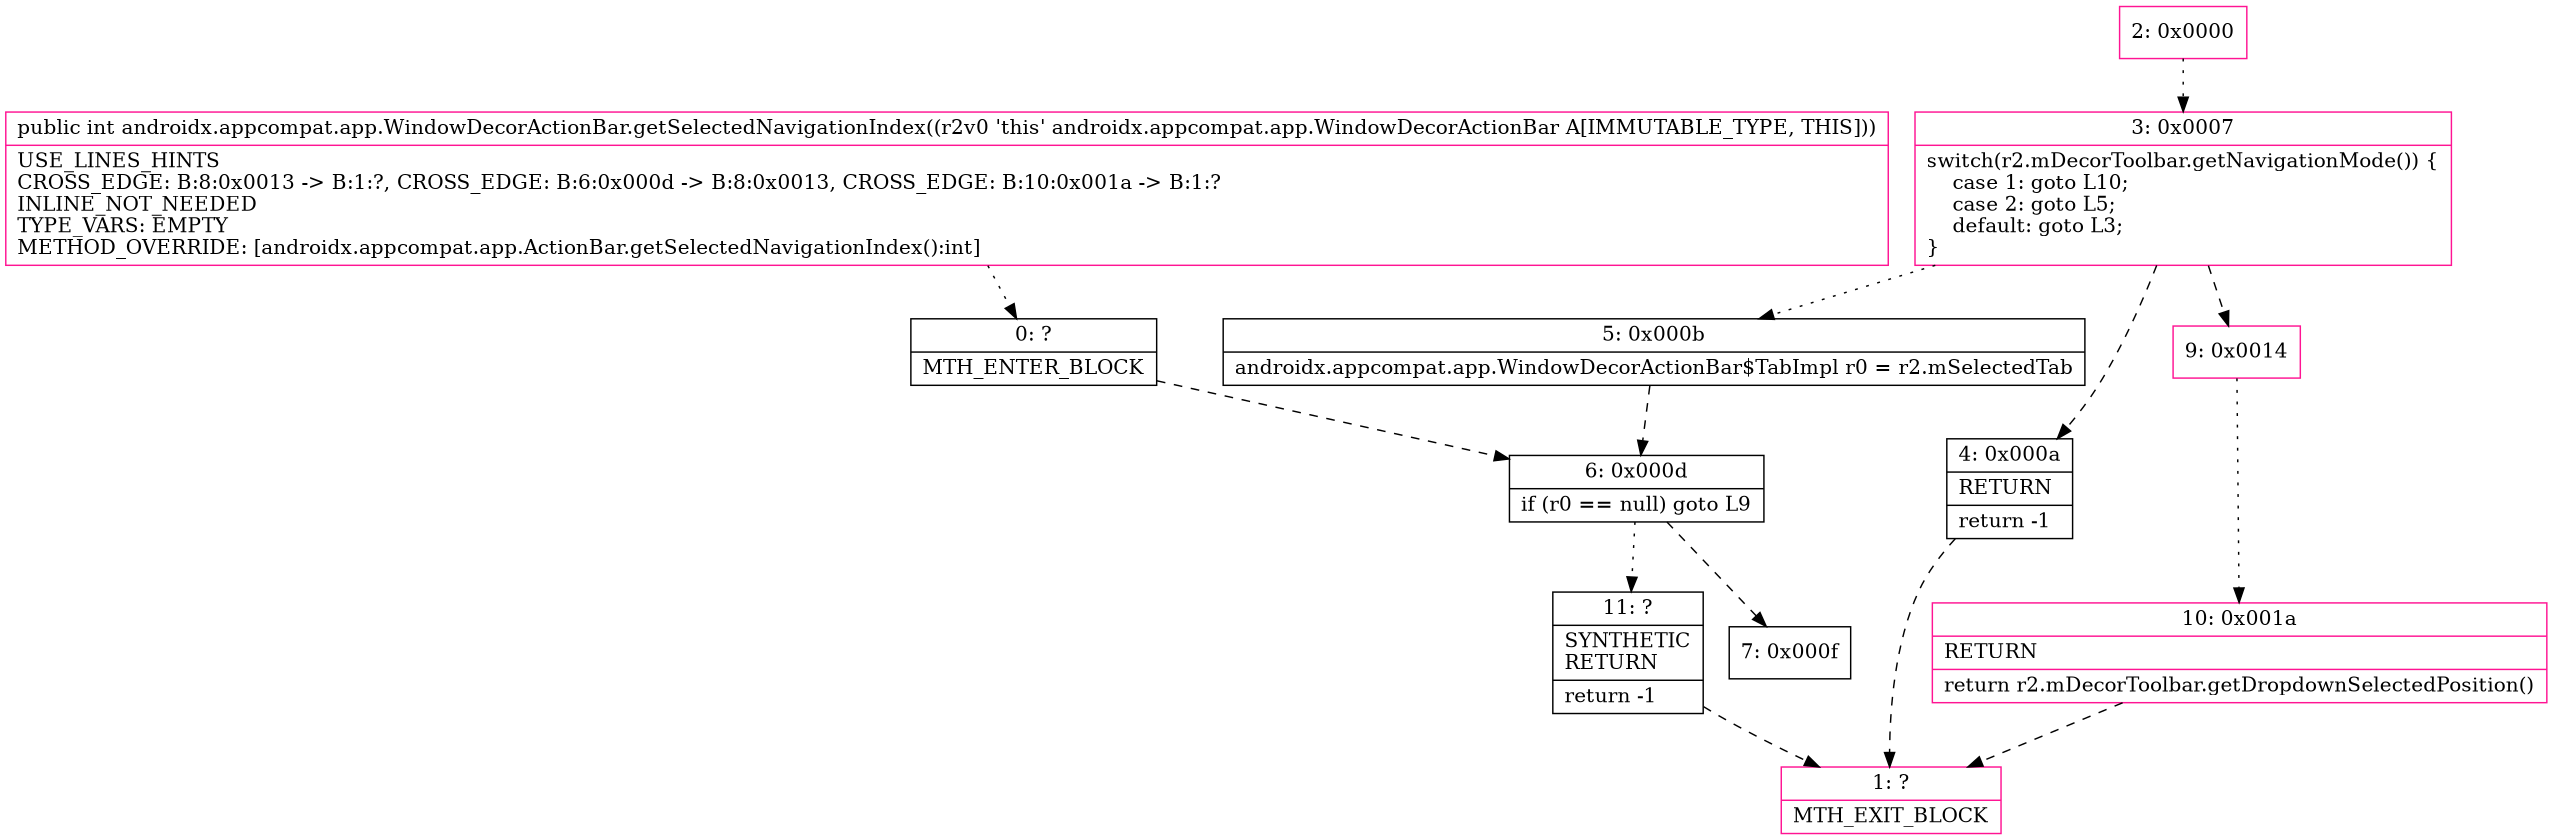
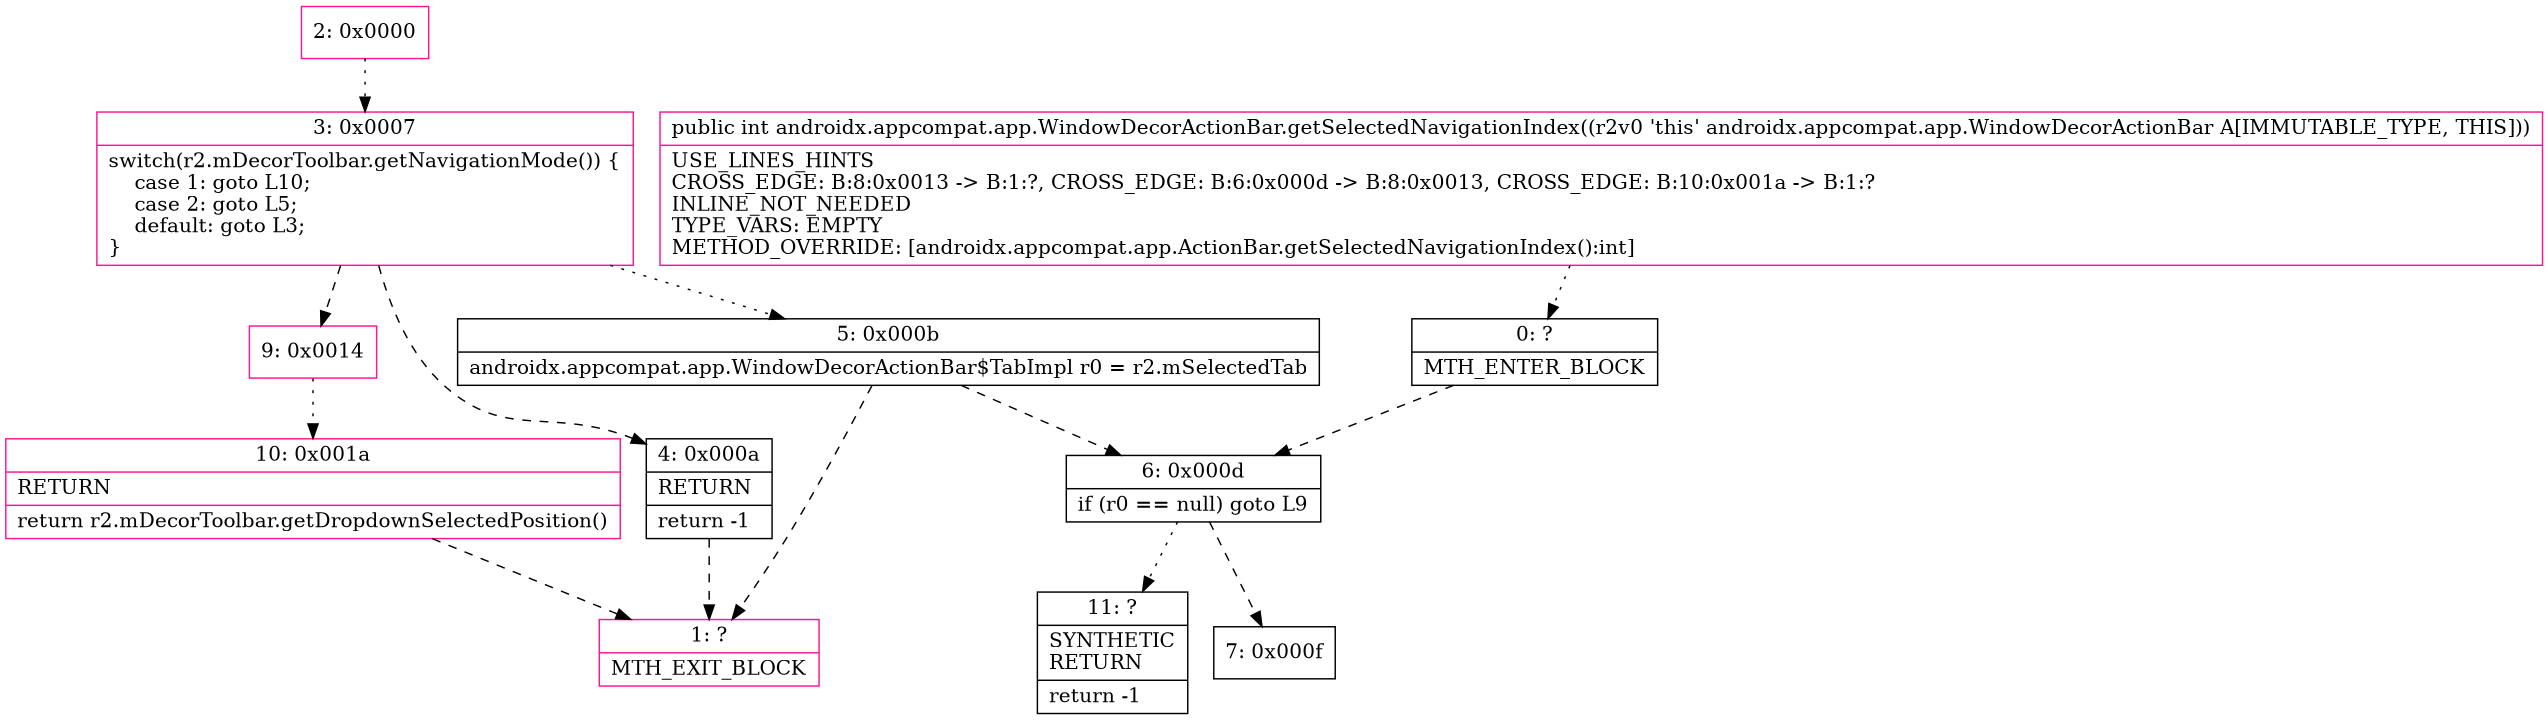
edge "11: ?" -> "1: ?": now "5: 0x000b" -> "1: ?"
